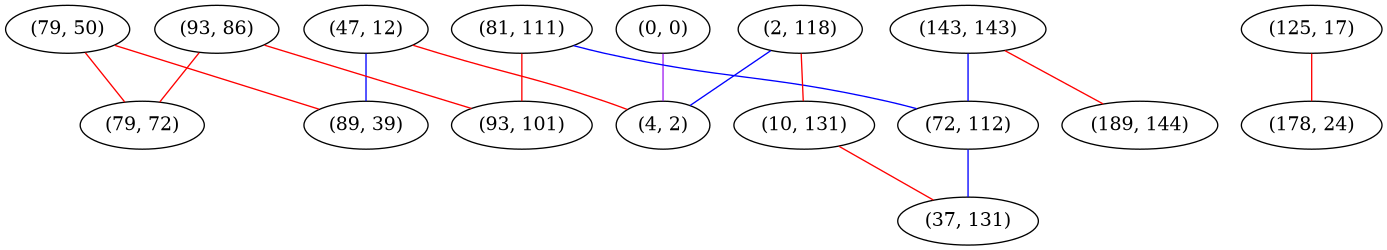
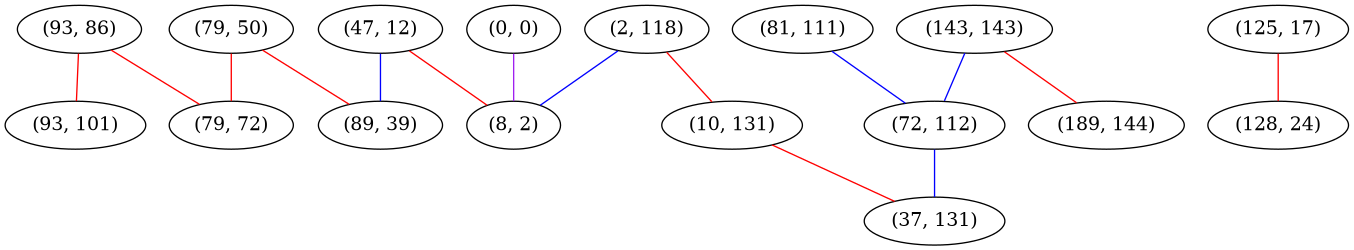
edge "(81, 111)" -- "(93, 101)": removed
node "(4, 2)": label "(4, 2)" -> "(8, 2)"
node "(178, 24)": label "(178, 24)" -> "(128, 24)"
